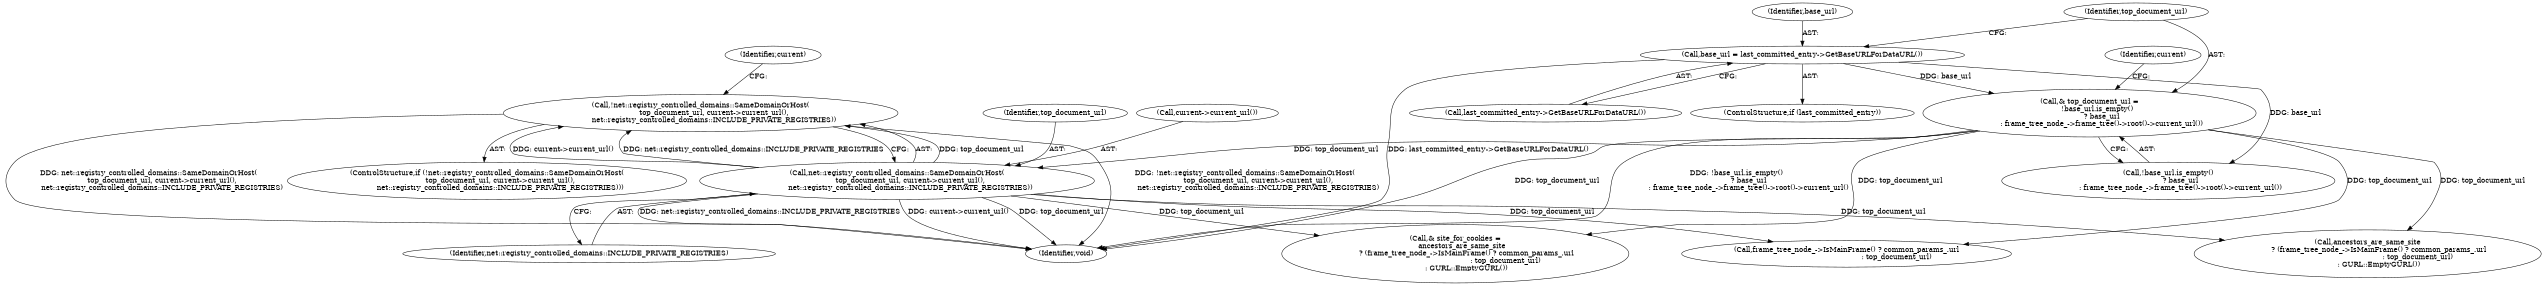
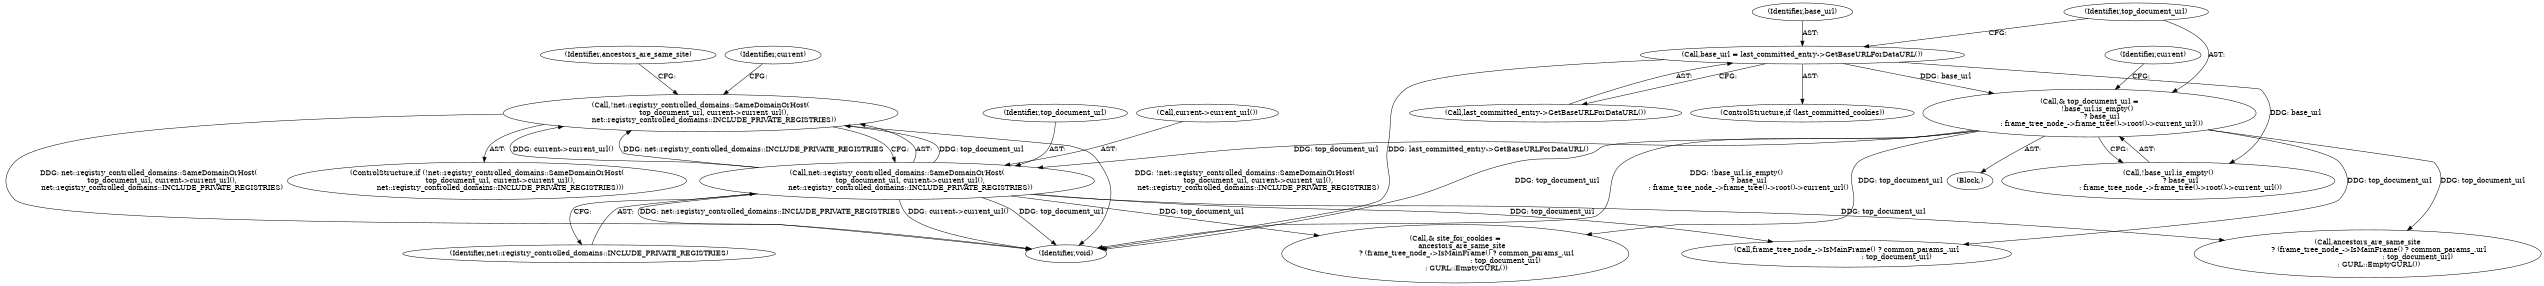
node "(Identifier,ancestors_are_same_site)": added
node "(ControlStructure,if (last_committed_entry))": label "(ControlStructure,if (last_committed_entry))" -> "(ControlStructure,if (last_committed_cookies))"
node "(Block,)": added
